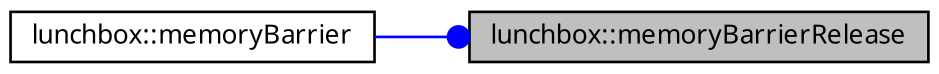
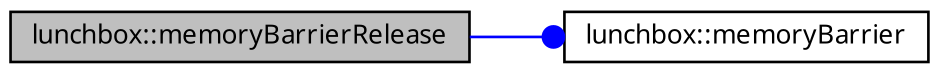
edge "lunchbox::memoryBarrier" -> "lunchbox::memoryBarrierRelease": reversed
